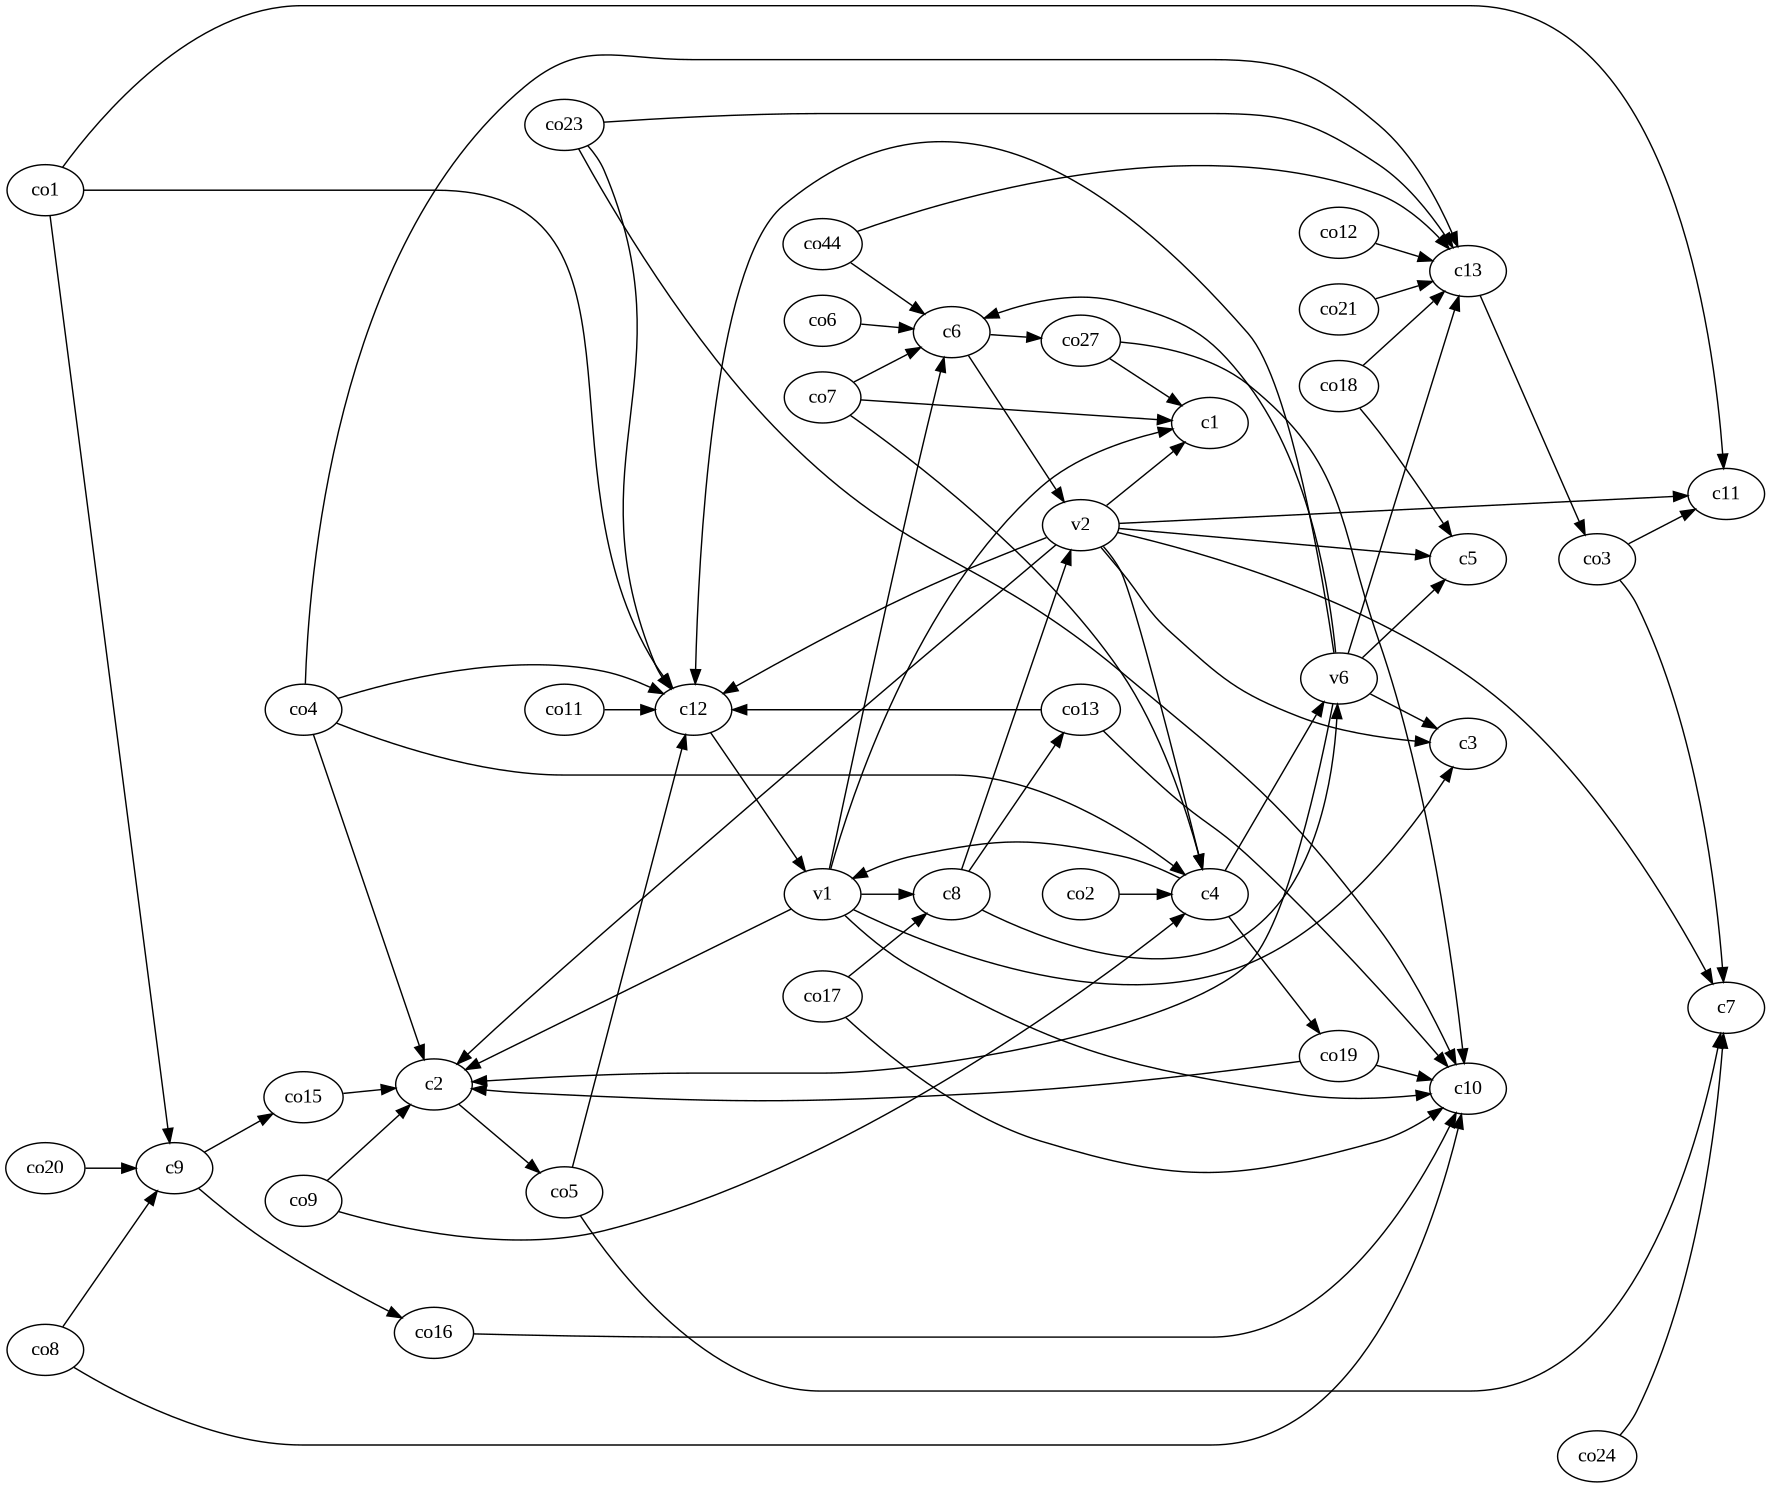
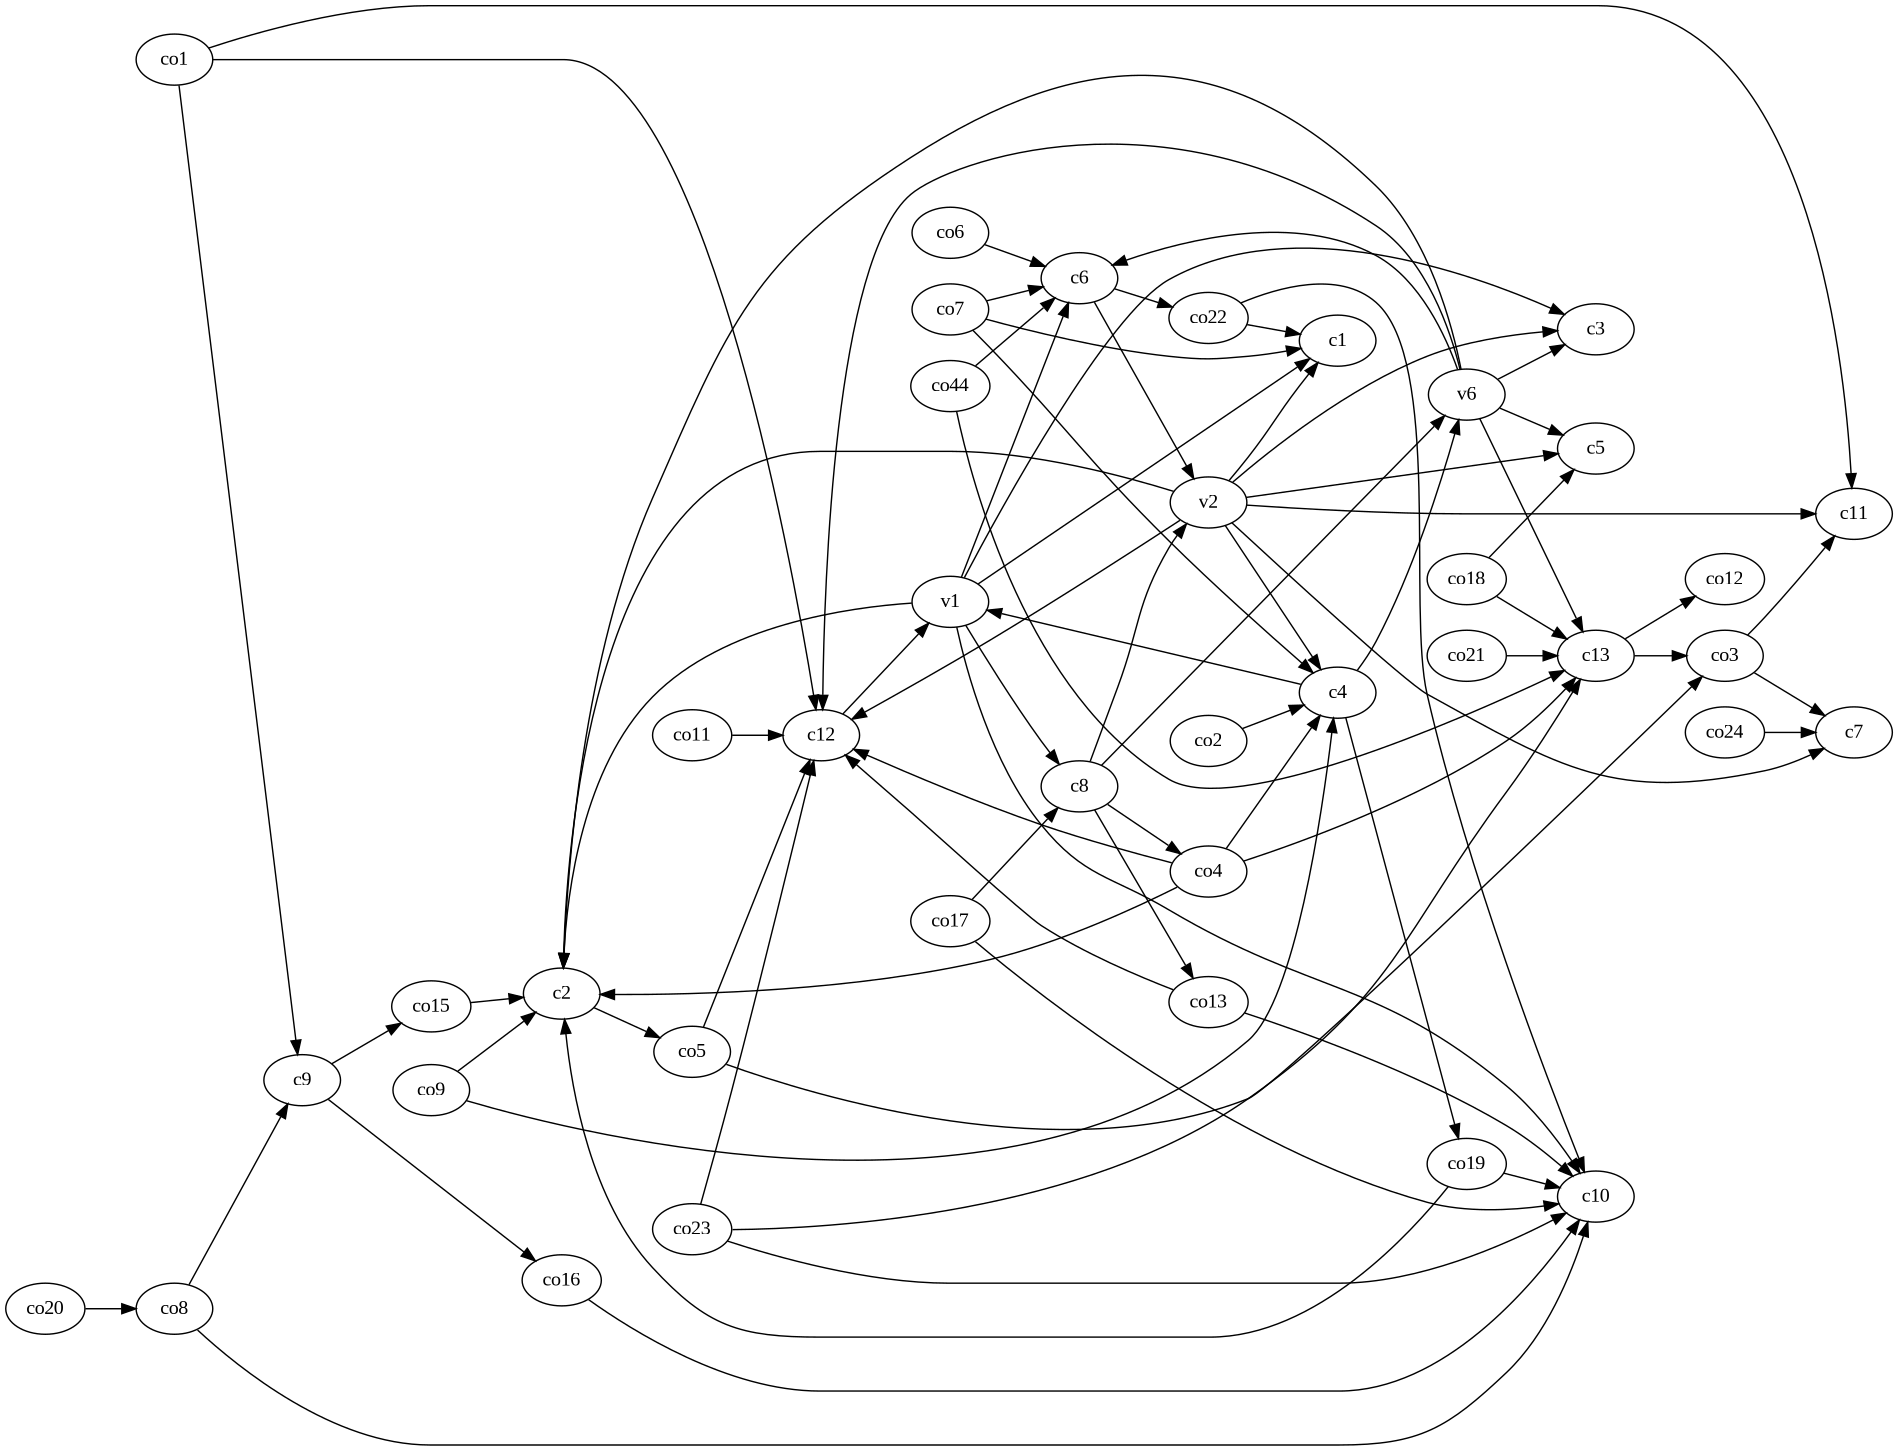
edge "co12" -> "c13": reversed
node "co27": label "co27" -> "co22"
edge "c8" -> "co4": added
edge "co20" -> "c9": now "co20" -> "co8"
edge "co5" -> "c7": now "co5" -> "co3"
